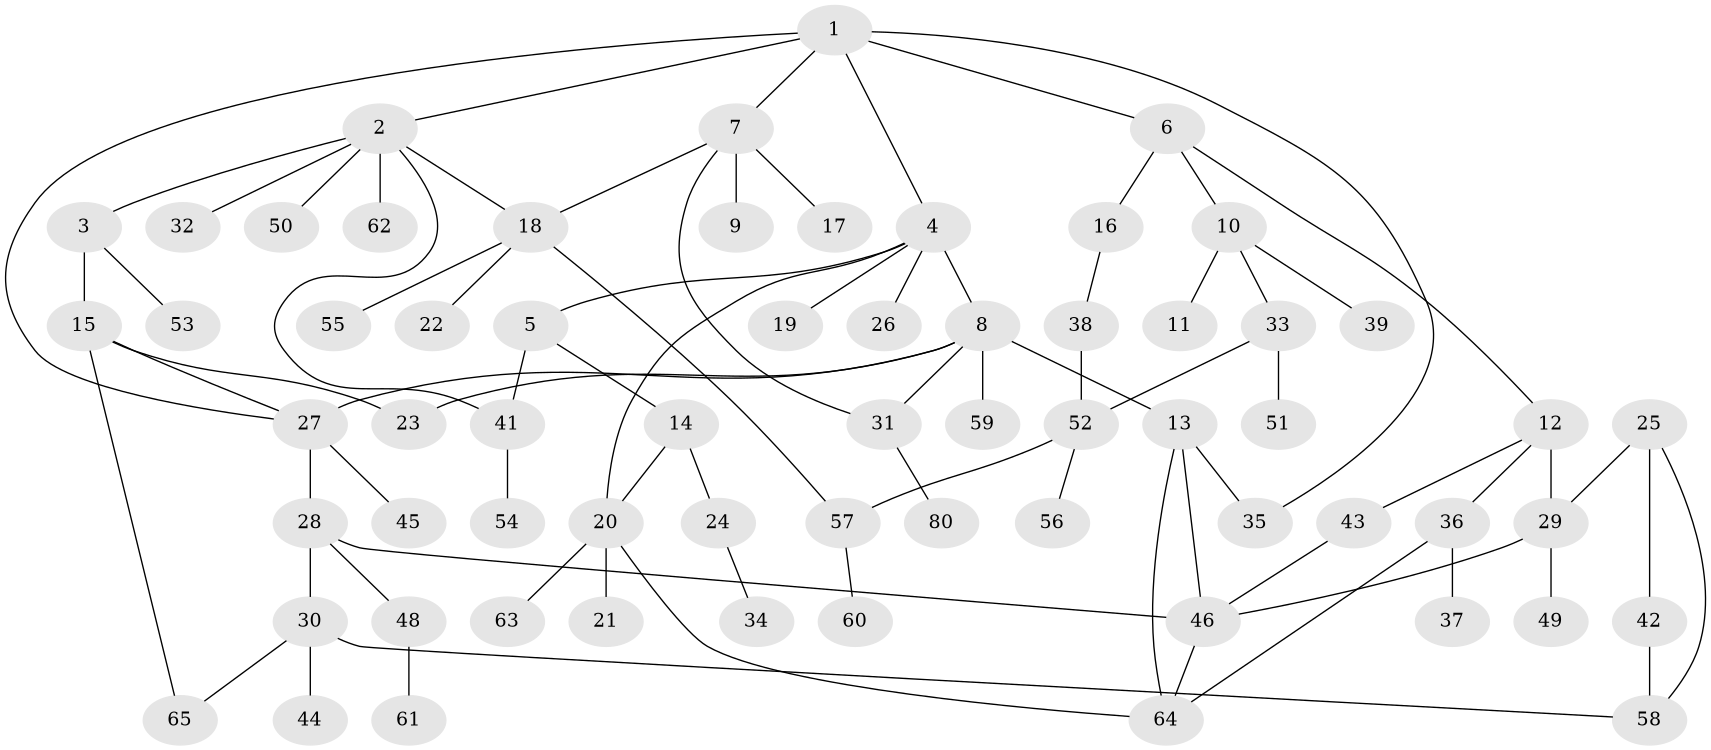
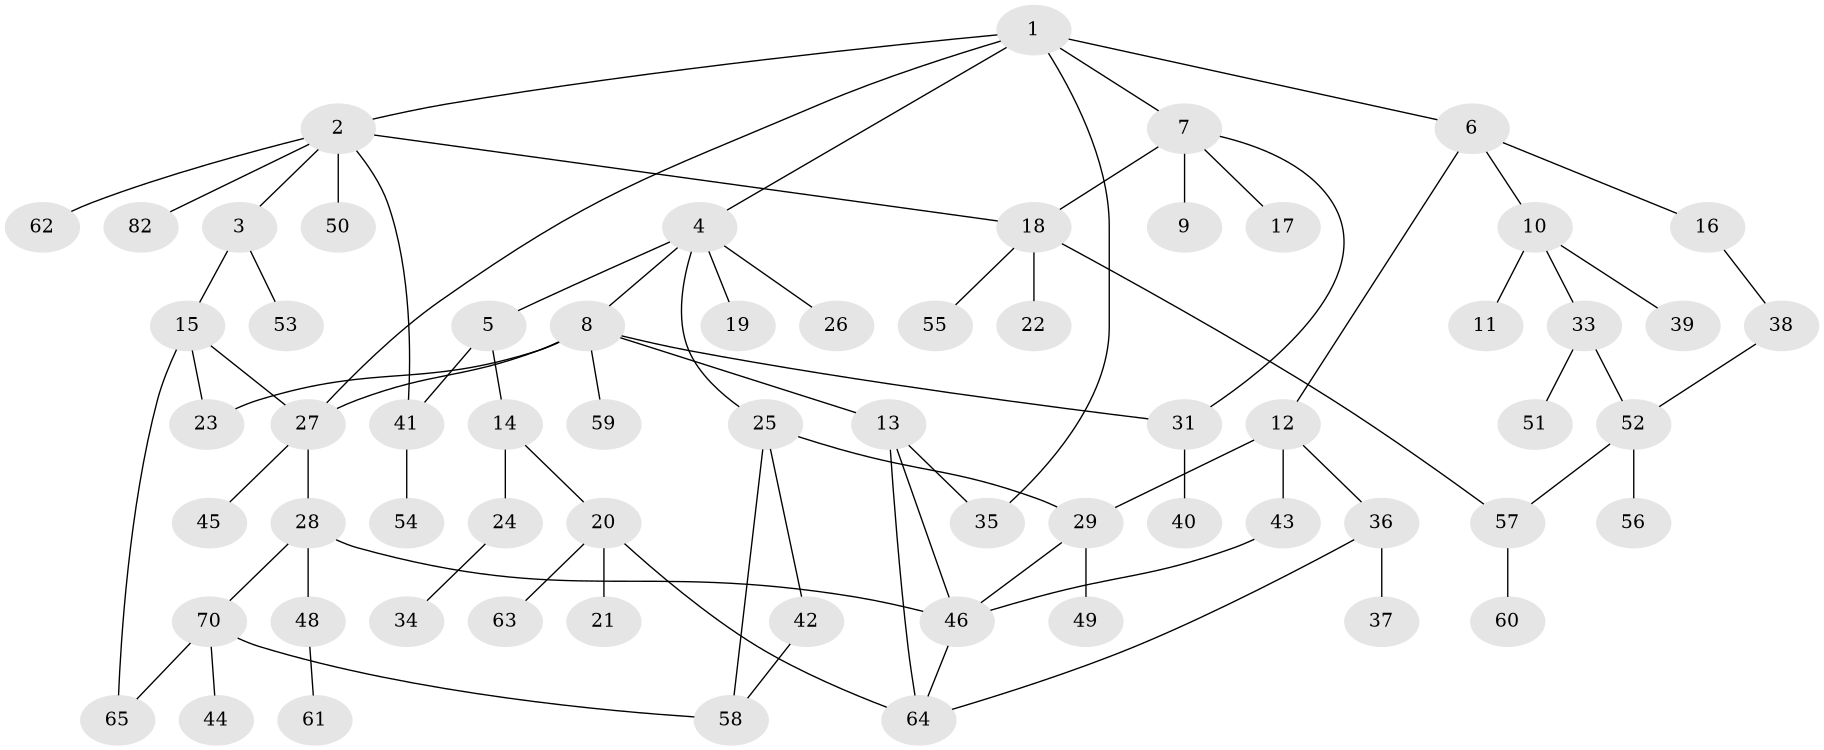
node "32": label "32" -> "82"
edge "4" -- "20": now "4" -- "25"
node "80": label "80" -> "40"
node "30": label "30" -> "70"
